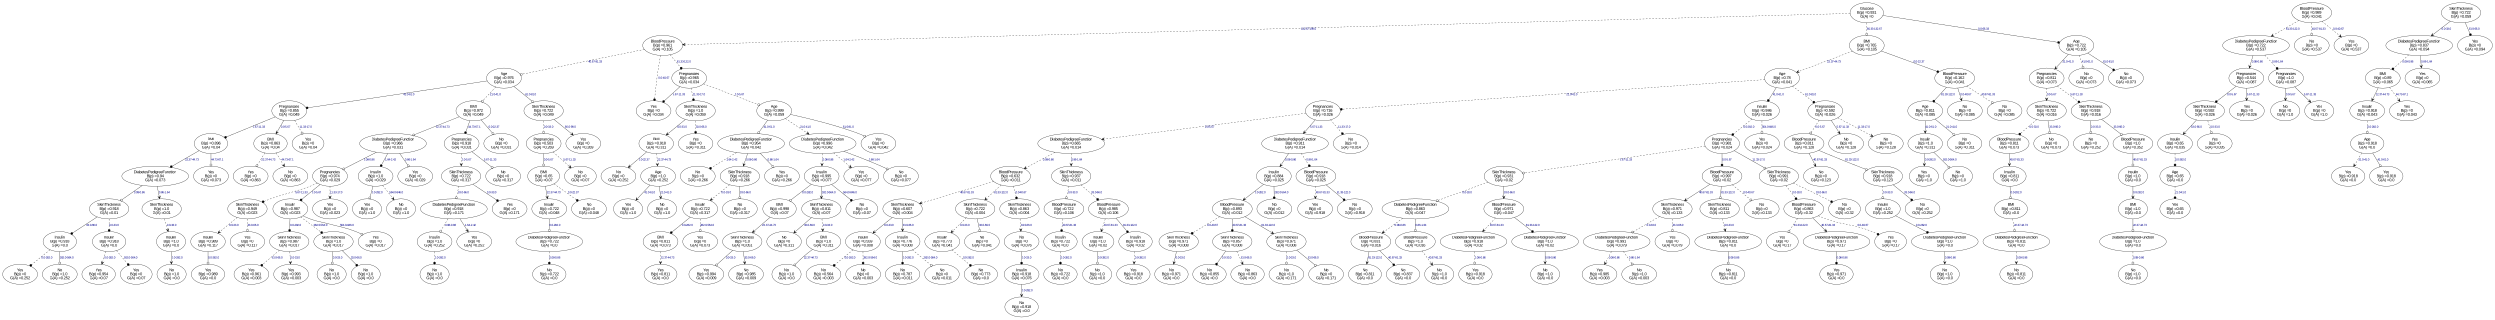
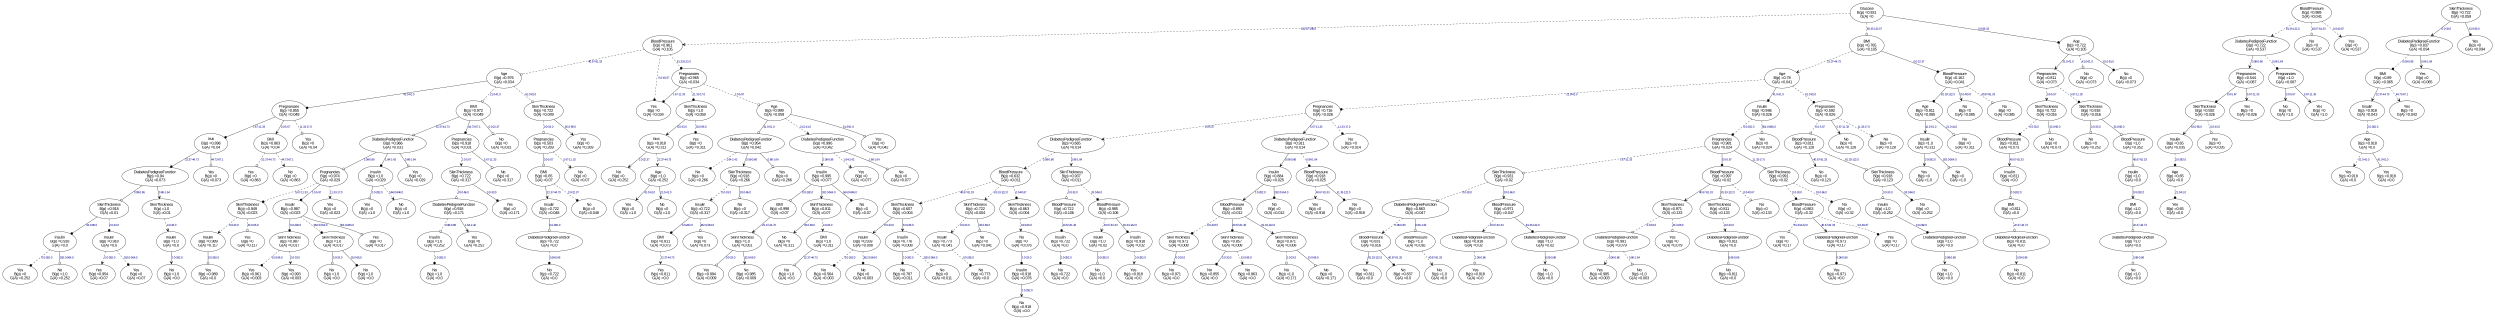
edge "Age B(p) =0.976 G(A) =0.034" -> "SkinThickness B(p) =0.722 G(A) =0.049": style solid -> dashed
